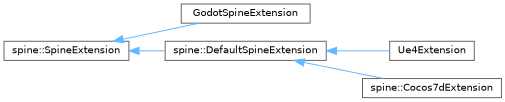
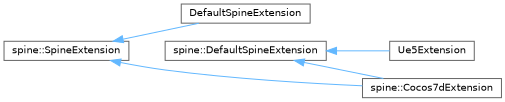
node "GodotSpineExtension": label "GodotSpineExtension" -> "DefaultSpineExtension"
edge "spine::DefaultSpineExtension" -> "spine::SpineExtension": now "spine::Cocos7dExtension" -> "spine::SpineExtension"
node "Ue4Extension": label "Ue4Extension" -> "Ue5Extension"
